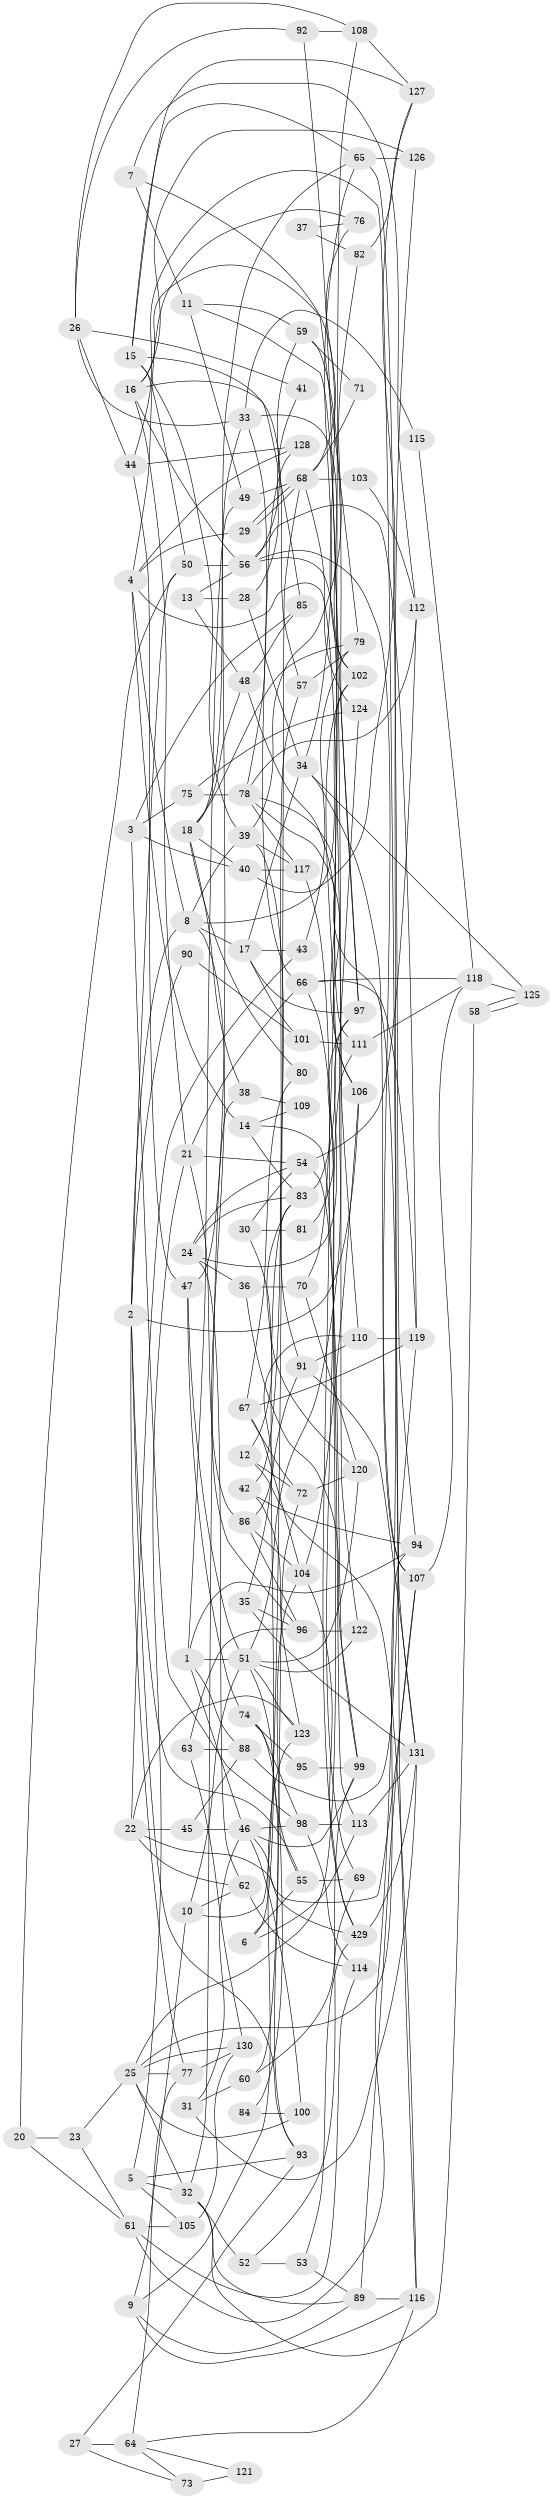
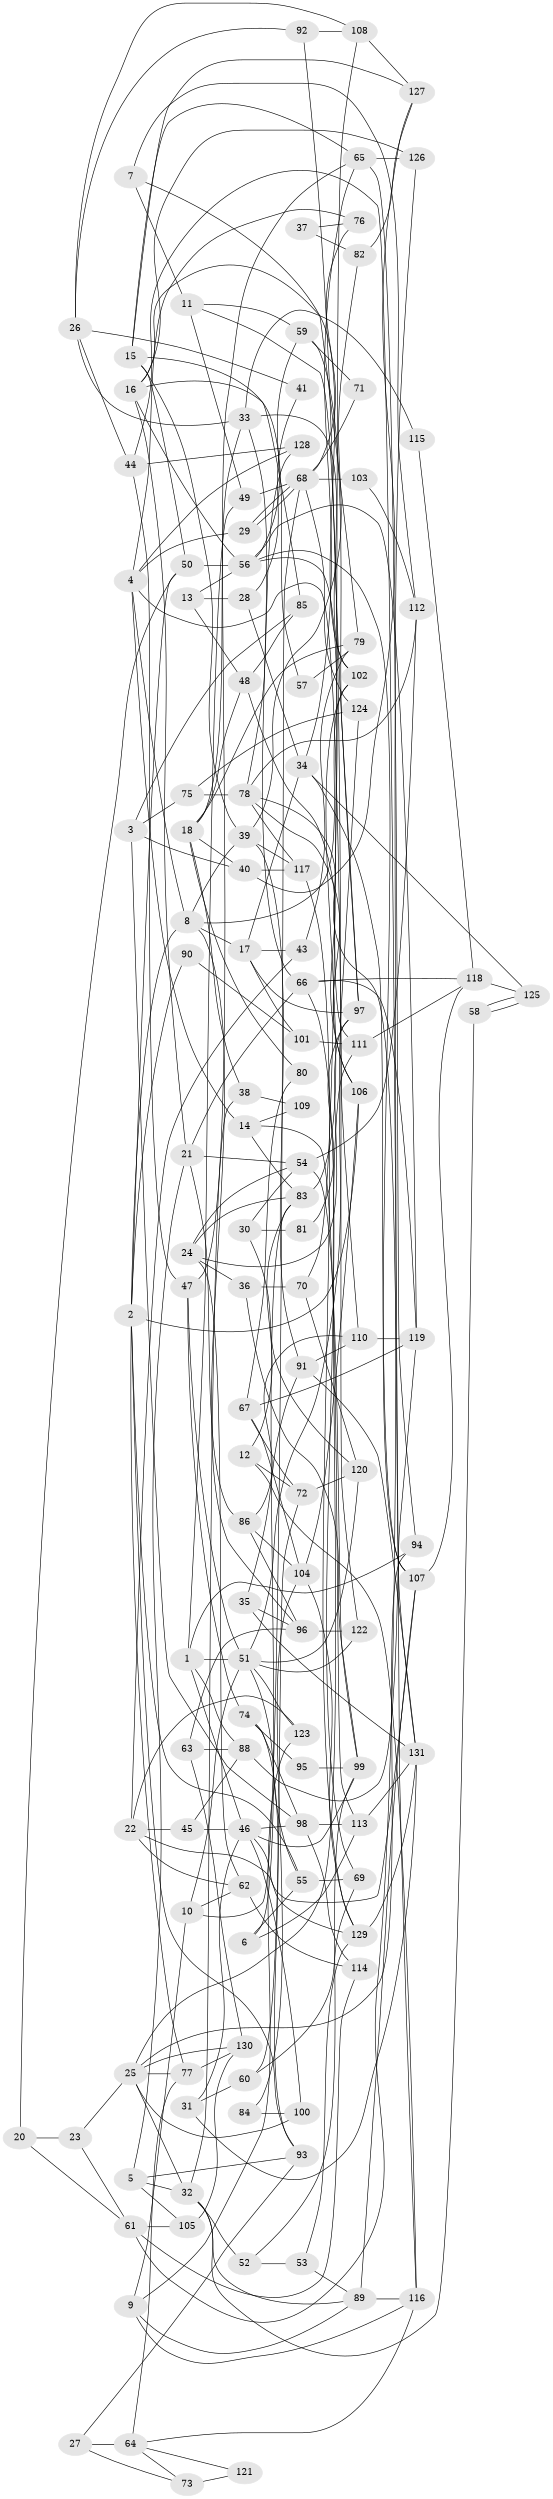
node "42": removed
node "429": label "429" -> "129"
